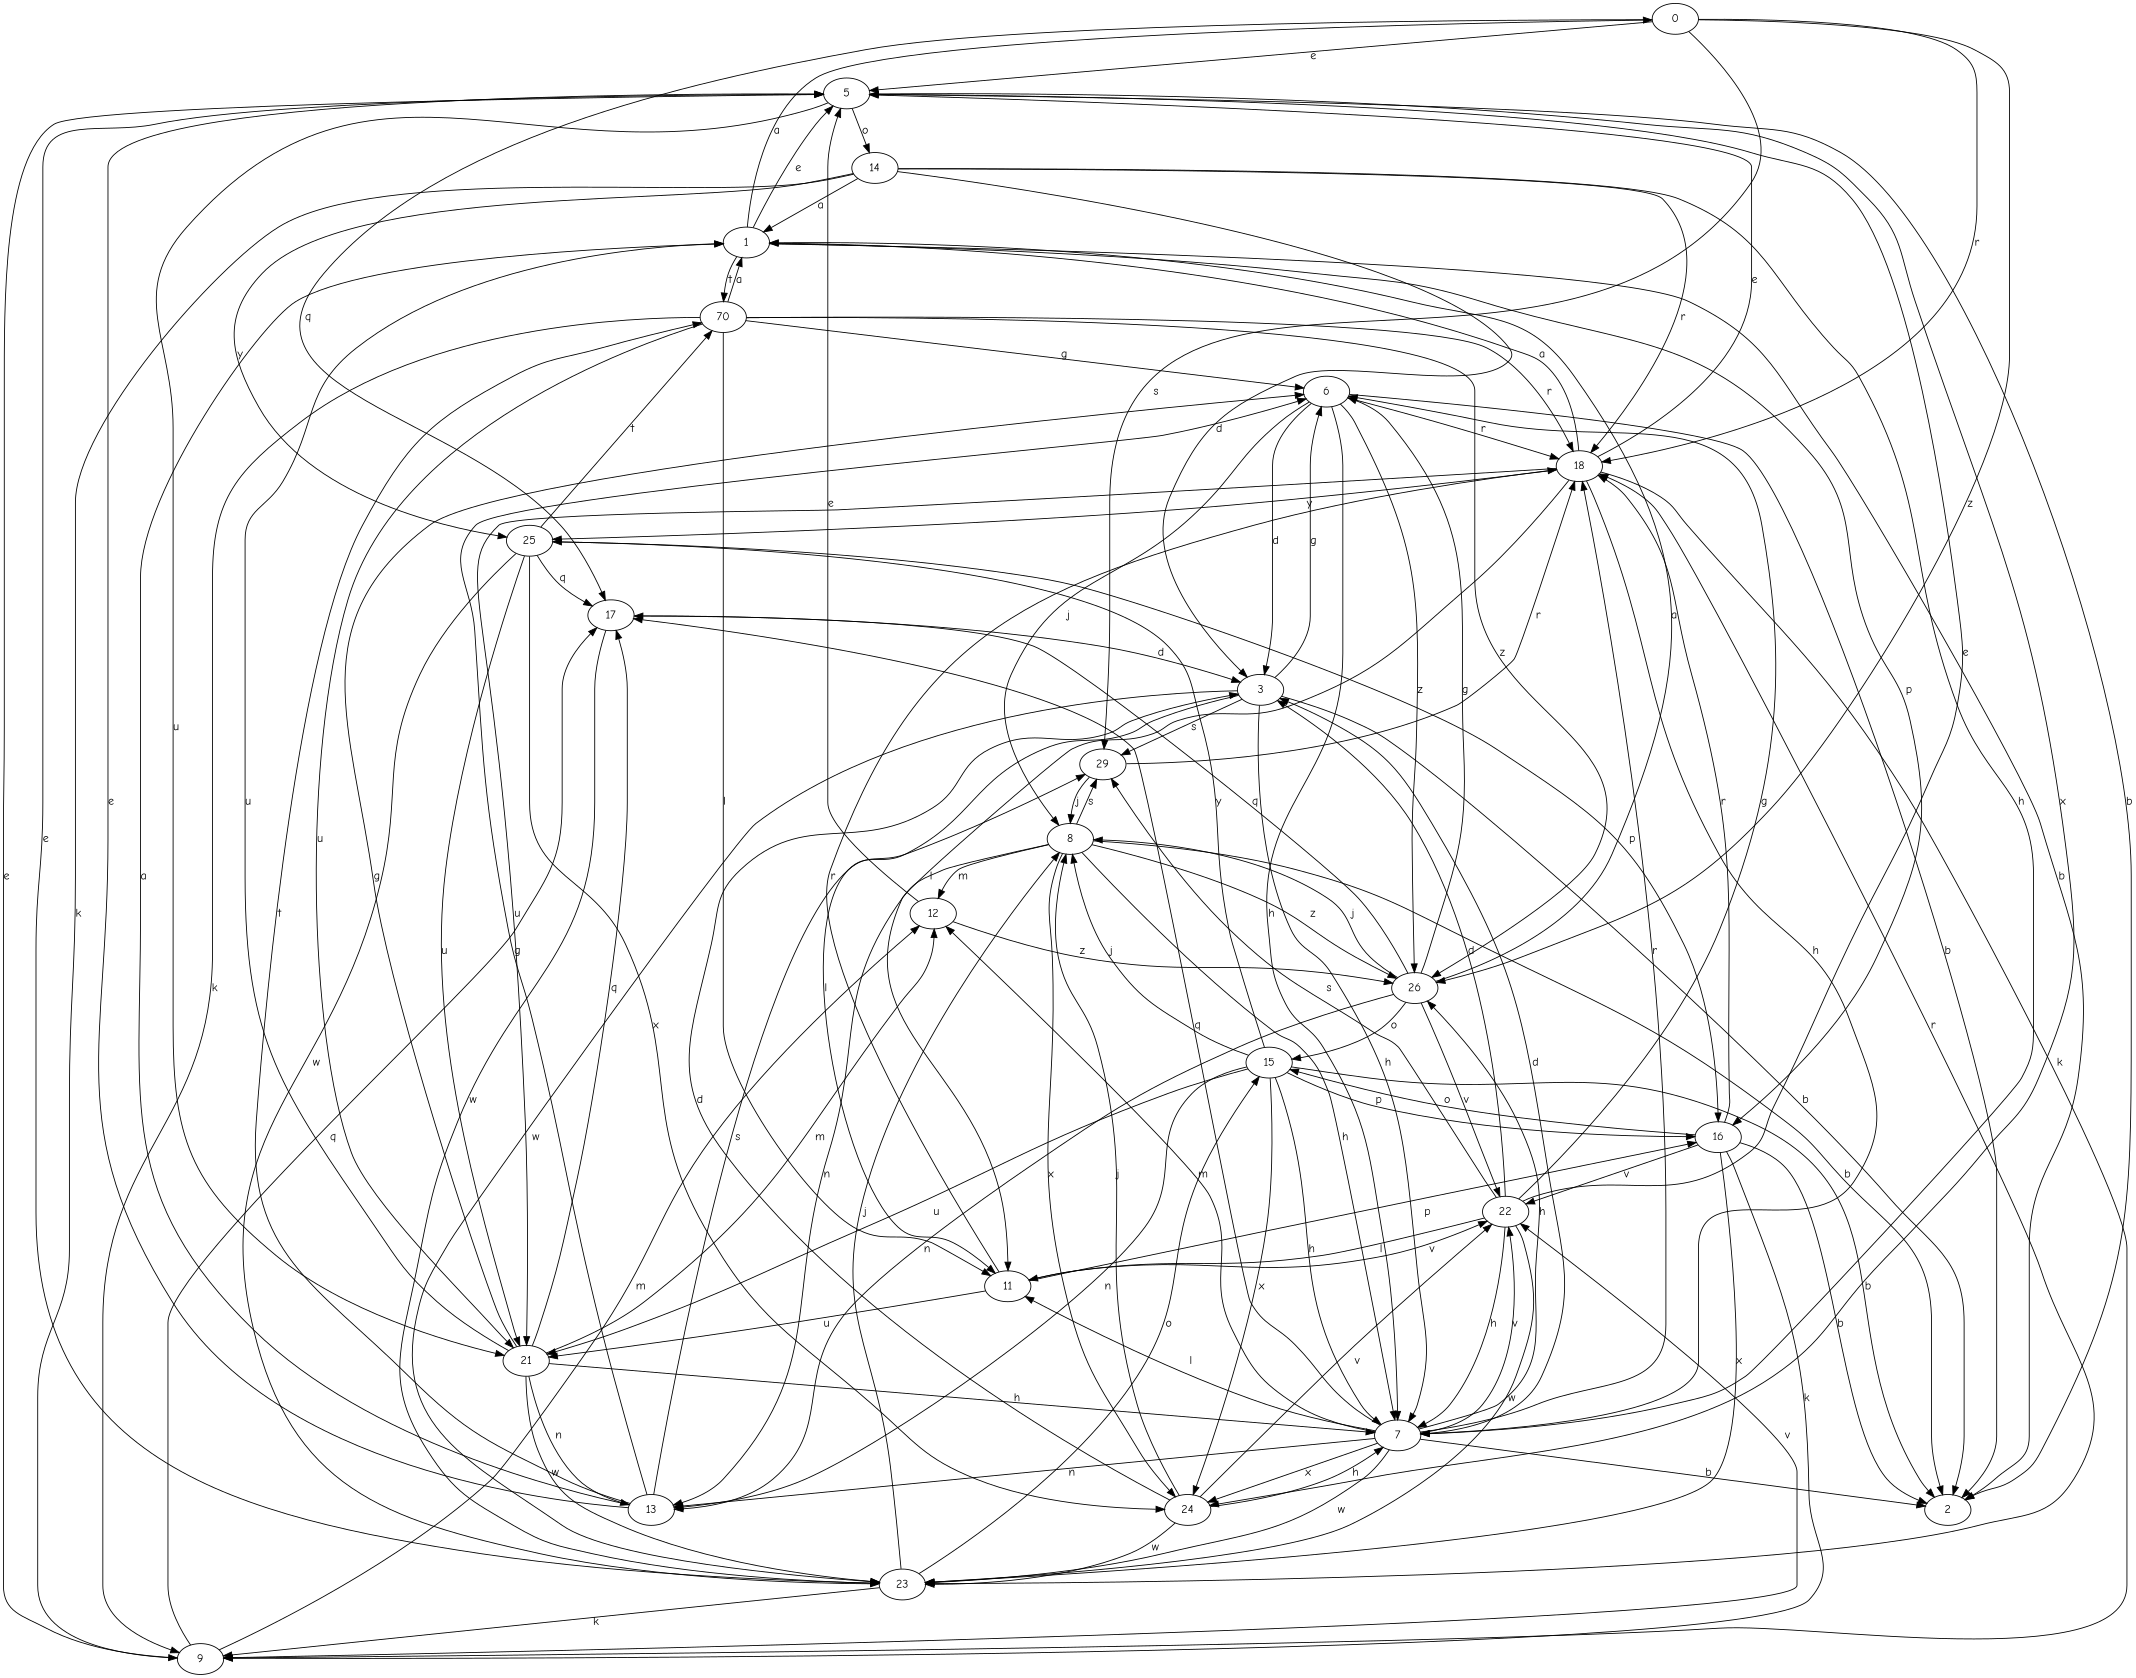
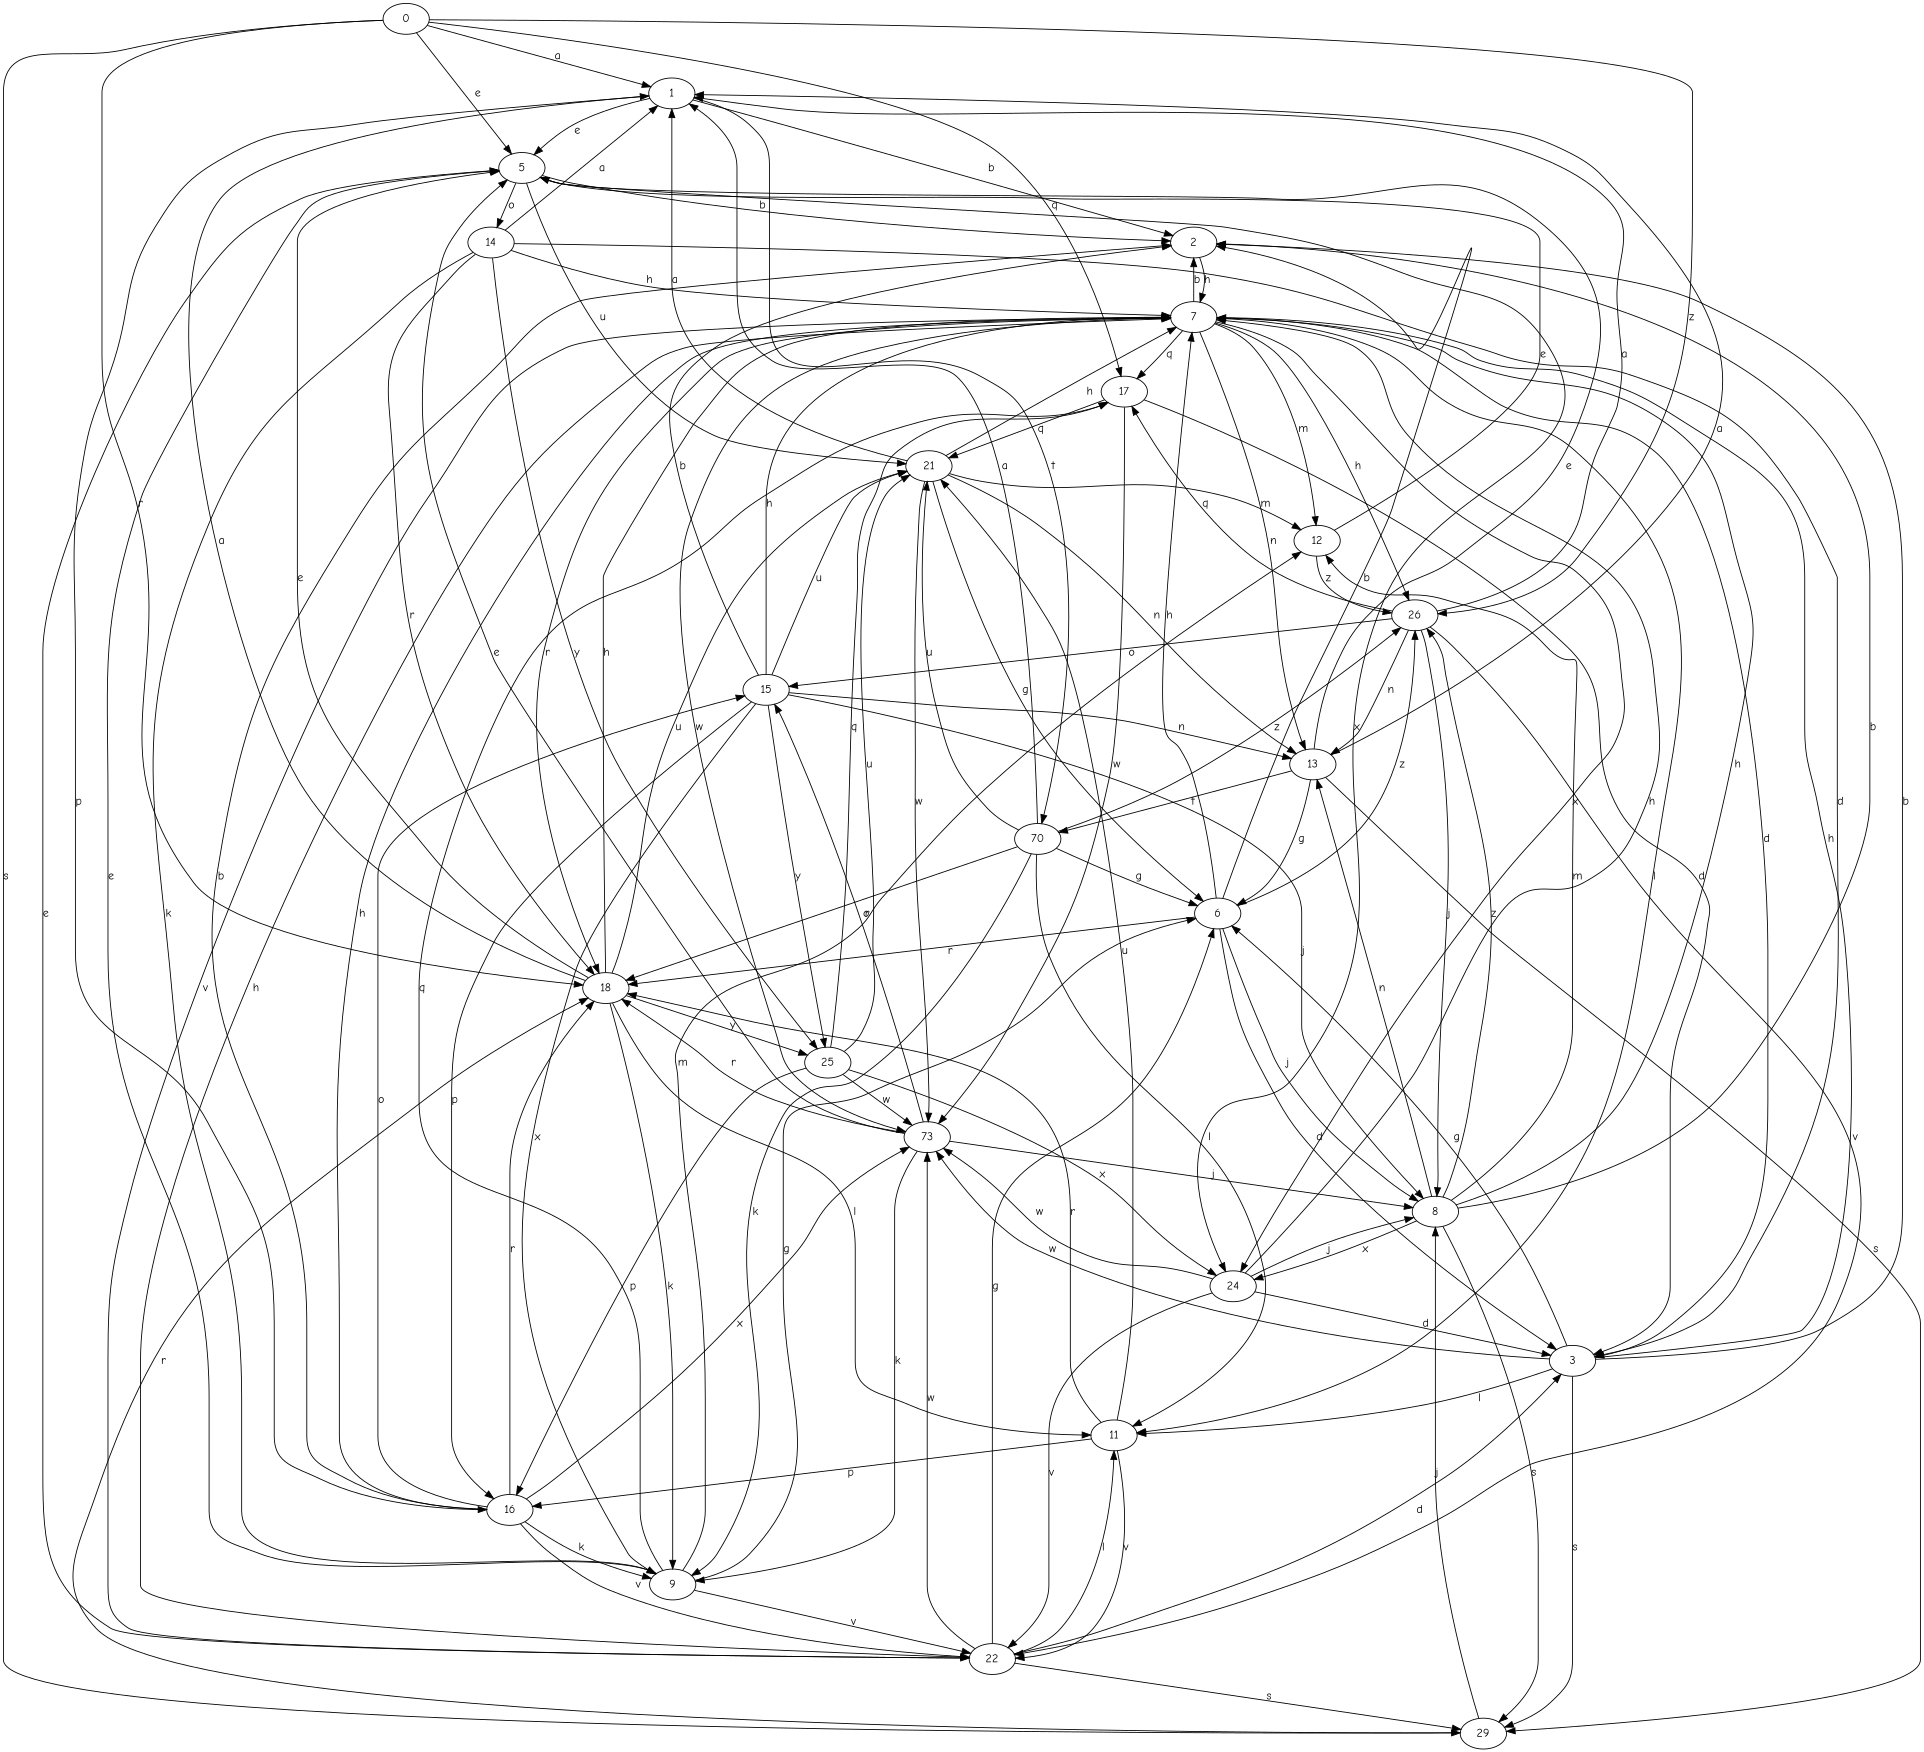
edge "1" -> "0": reversed
edge "2" -> "7": added, label "h"
edge "25" -> "70": removed, label "t"
edge "26" -> "6": now "9" -> "6"
edge "16" -> "7": added, label "h"
edge "21" -> "1": label "u" -> "a"
edge "21" -> "17": reversed
edge "15" -> "24": now "15" -> "9"
node "23": label "23" -> "73"
